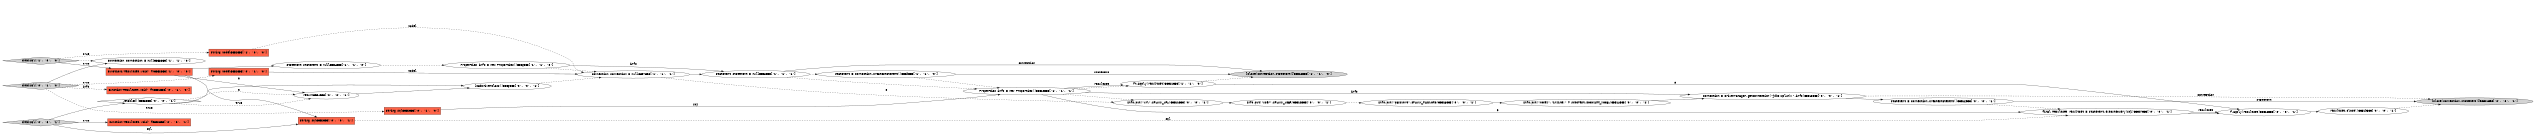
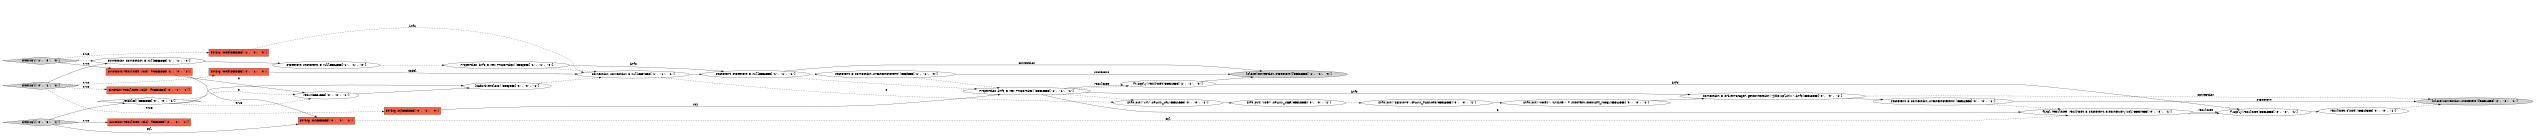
edge "String model@@@2@@@['1', '0', '0']" -> "Connection connection = null@@@7@@@['1', '1', '1']": label "model" -> "info"
edge "Function1<ResultSet,Void> fn@@@2@@@['1', '0', '0']" -> "Statement statement = null@@@4@@@['1', '1', '0']": now "Connection connection = null@@@3@@@['1', '1', '0']" -> "Statement statement = null@@@4@@@['1', '1', '0']"
edge "fn.apply(resultSet)@@@11@@@['1', '1', '0']" -> "{close(connection,statement)}@@@13@@@['1', '1', '0']": style dashed -> solid
edge "fn.apply(resultSet)@@@11@@@['1', '1', '0']" -> "f.apply(resultSet)@@@18@@@['0', '0', '1']": label "0" -> "info"
edge "checkSql['0', '1', '0']" -> "Function<ResultSet,Void> fn@@@2@@@['0', '1', '0']": label "info" -> "true"
